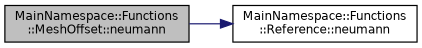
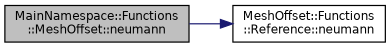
node "MainNamespace::Functions ::Reference::neumann": label "MainNamespace::Functions ::Reference::neumann" -> "MeshOffset::Functions ::Reference::neumann"
